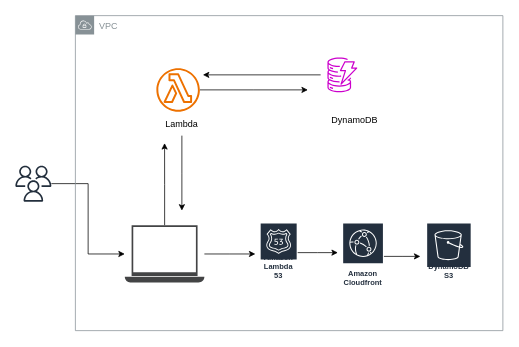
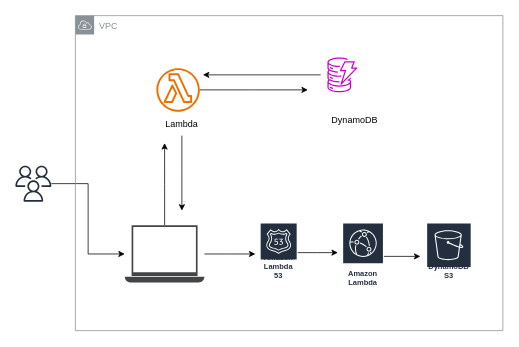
node "Amazon Cloudfront": label "Amazon Cloudfront" -> "Amazon Lambda"
